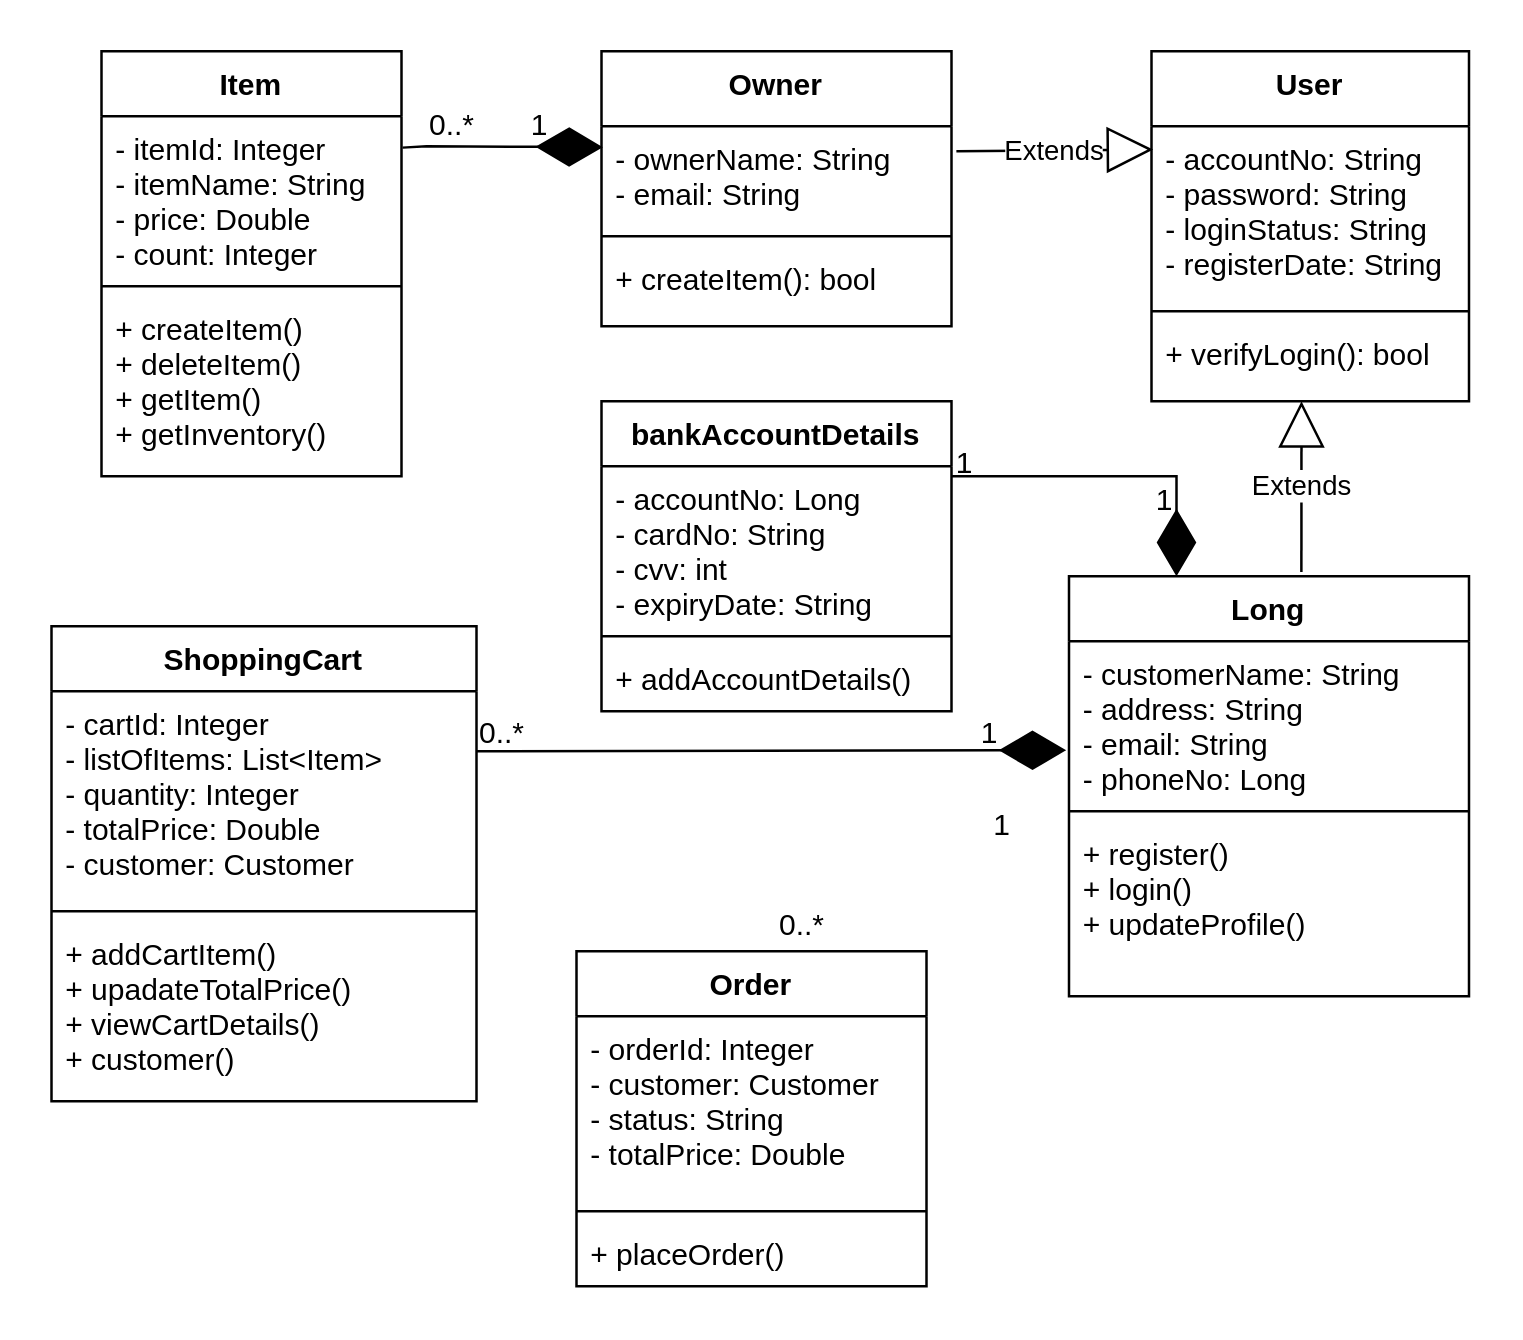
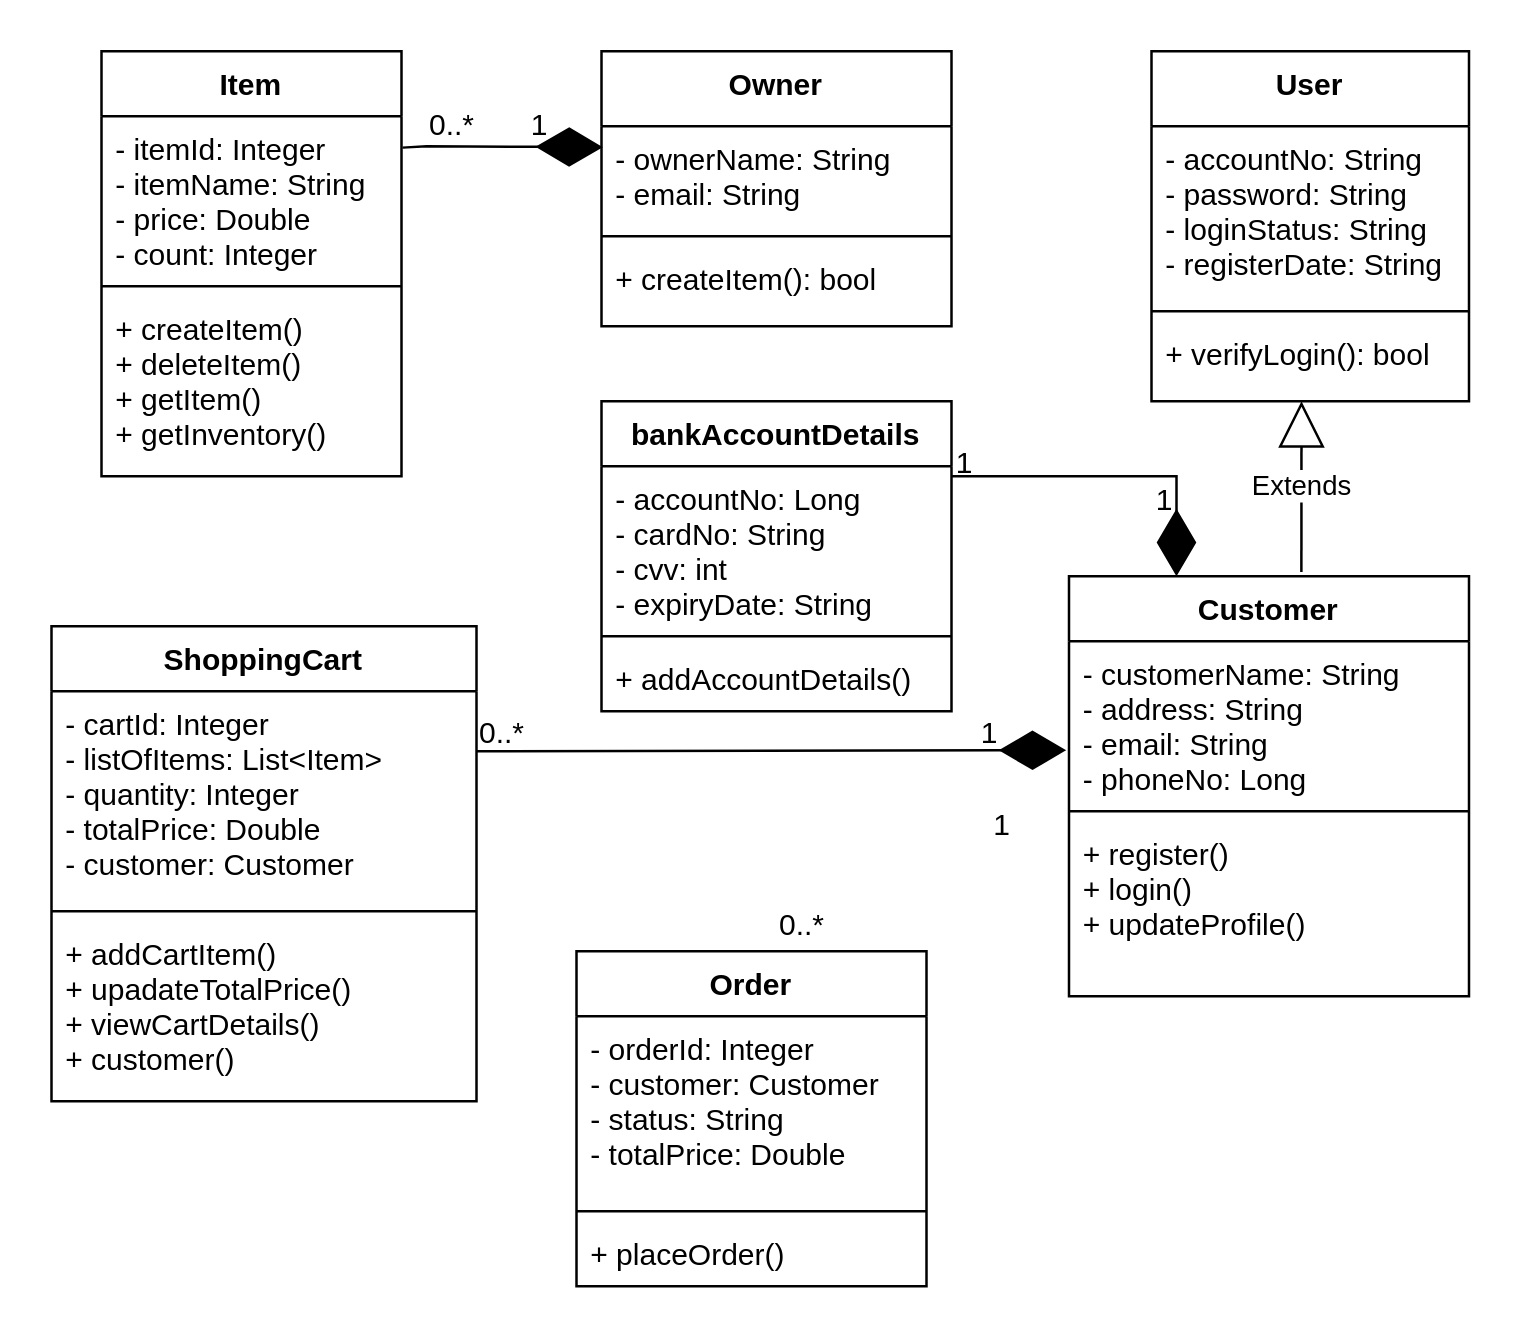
edge "- ownerName: String - email: String" -> "- accountNo: String - password: String - loginStatus: String - registerDate: String": removed, label "Extends"
node "Long": label "Long" -> "Customer"
